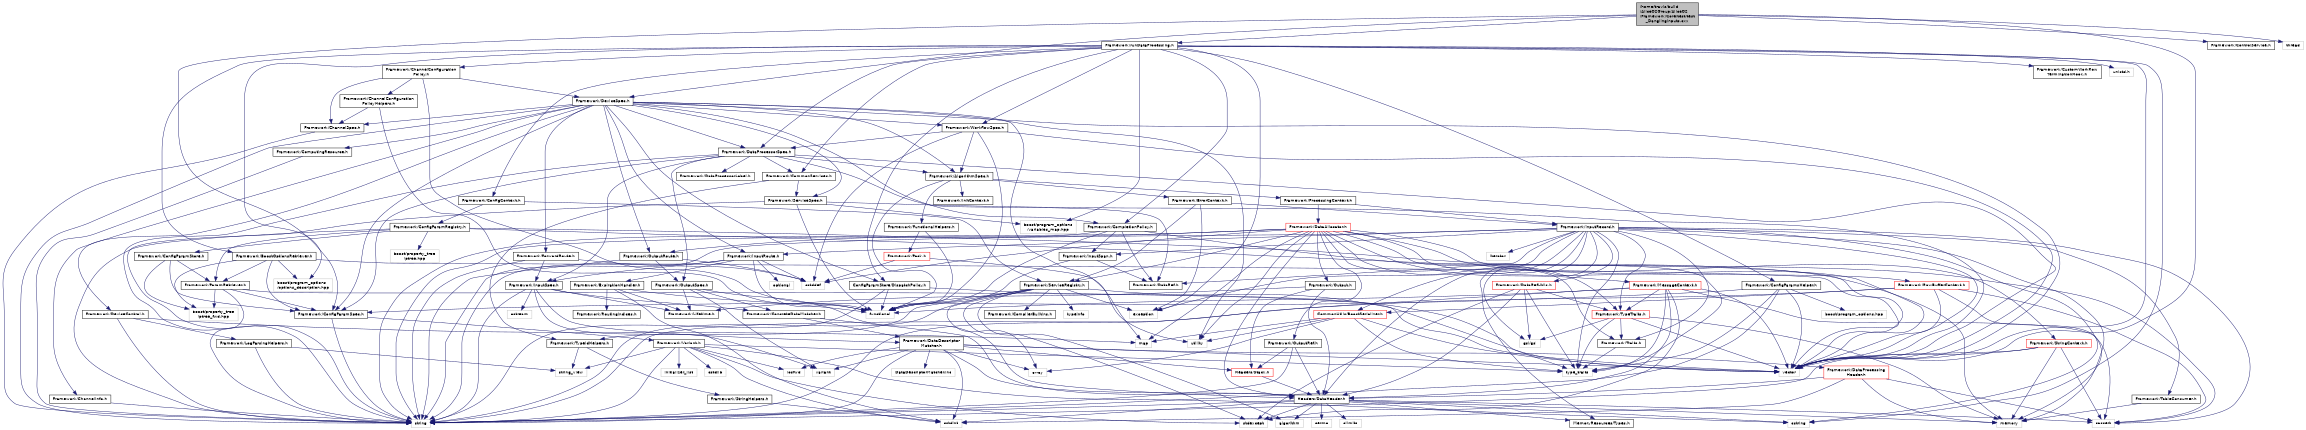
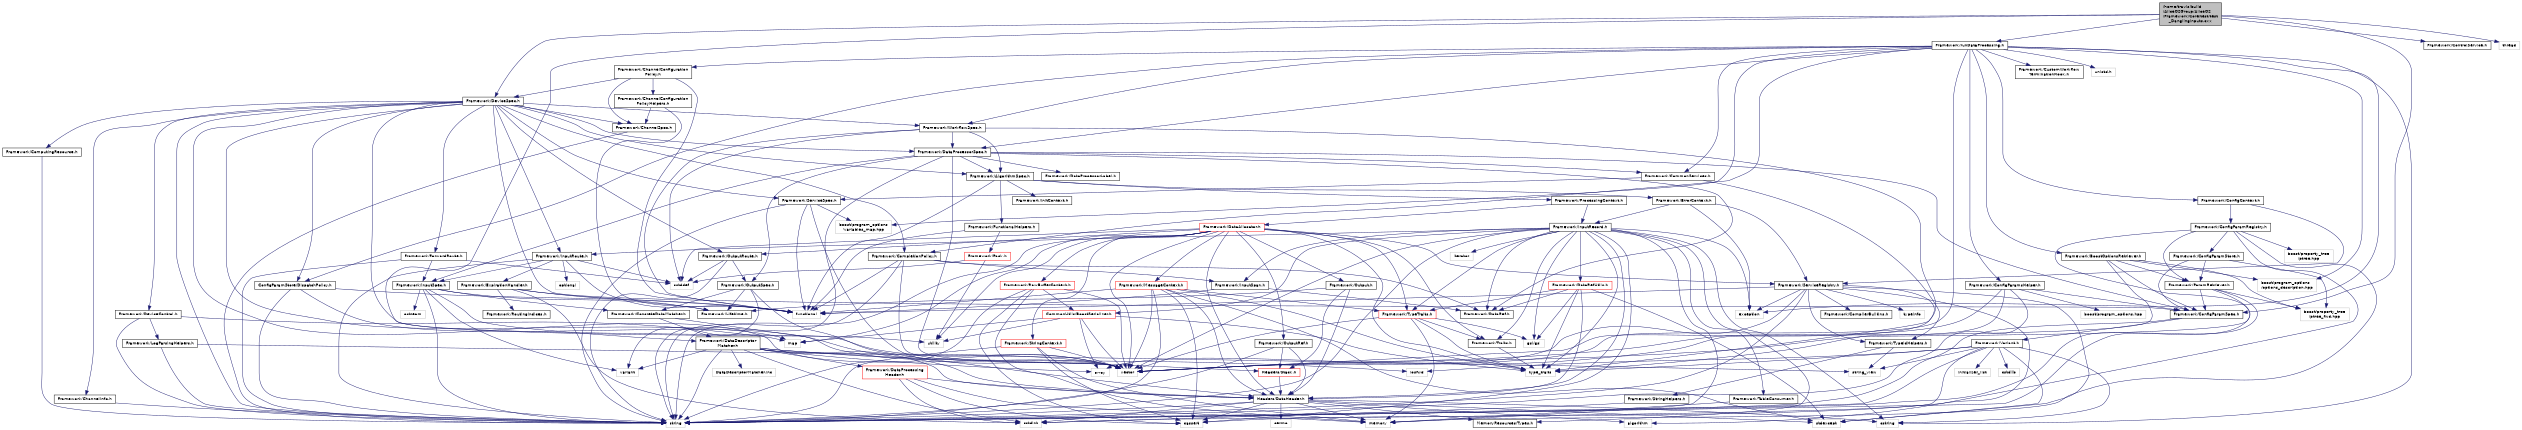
edge "Framework/DataRefUtils.h" -> "Framework/DataRef.h": added
node "climits": removed
